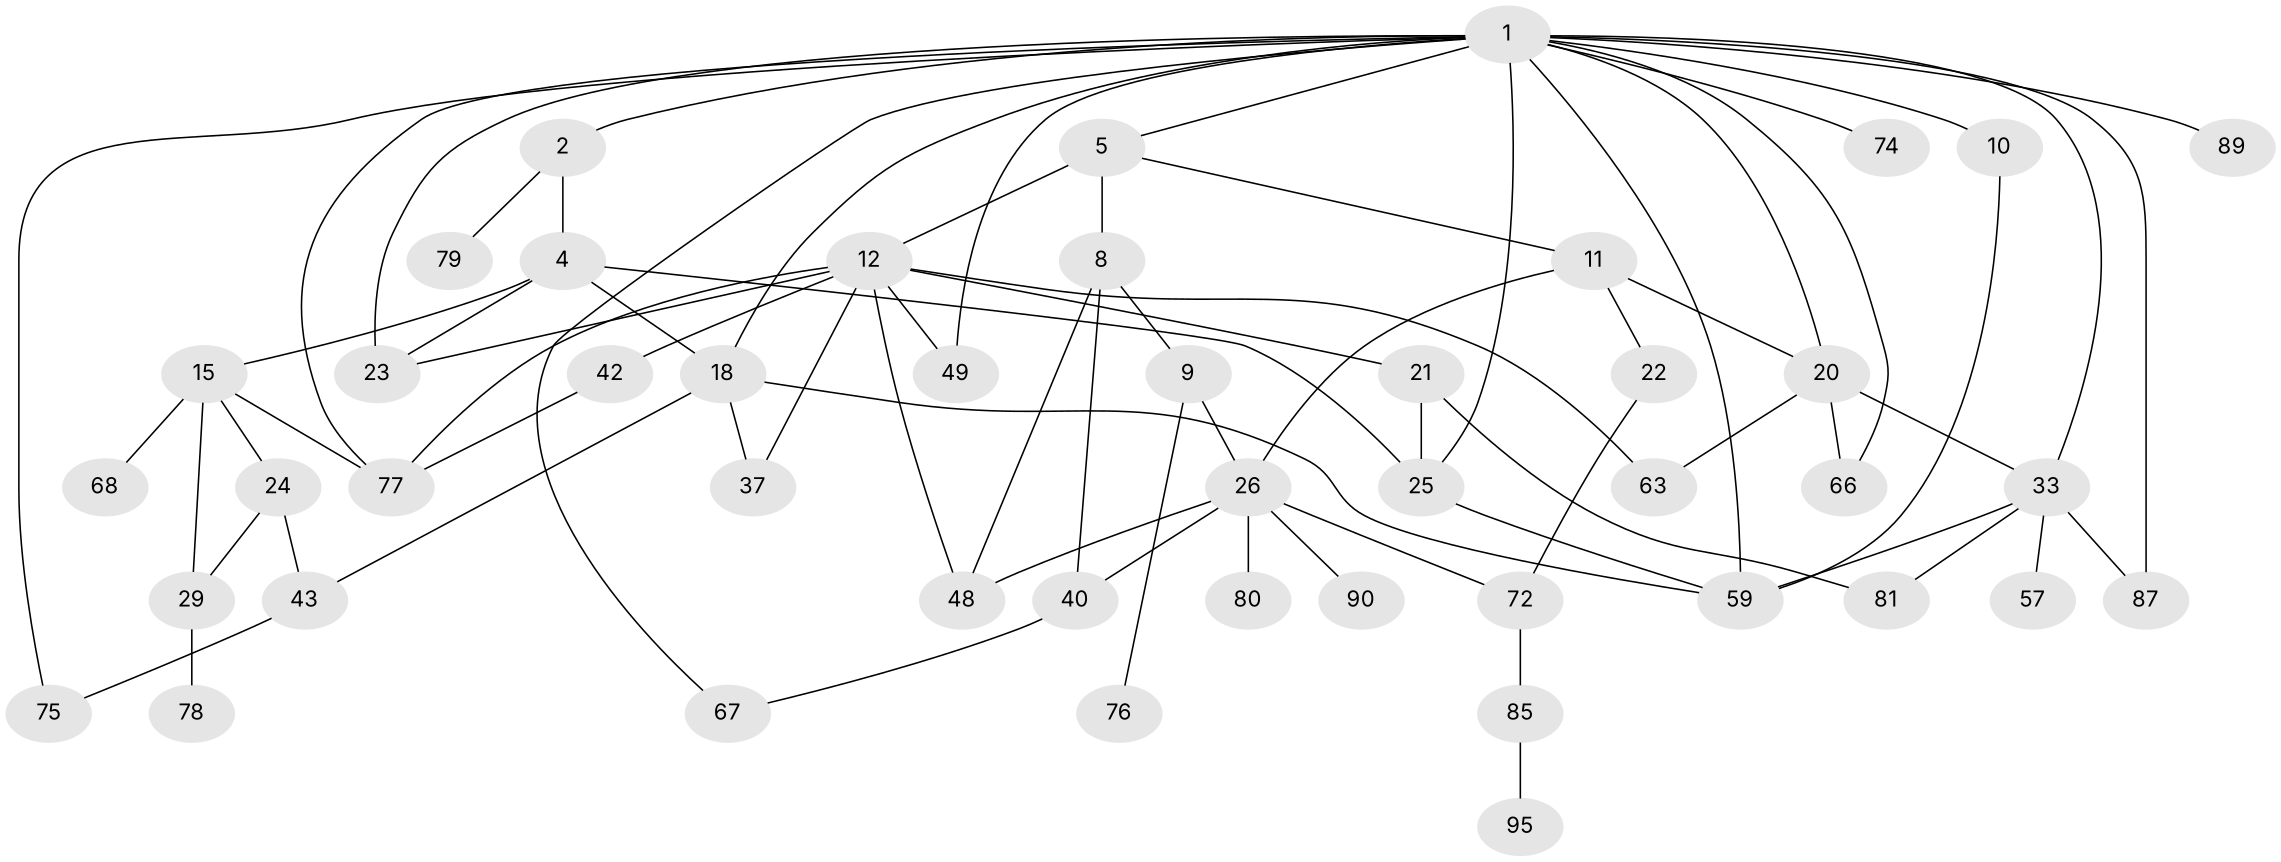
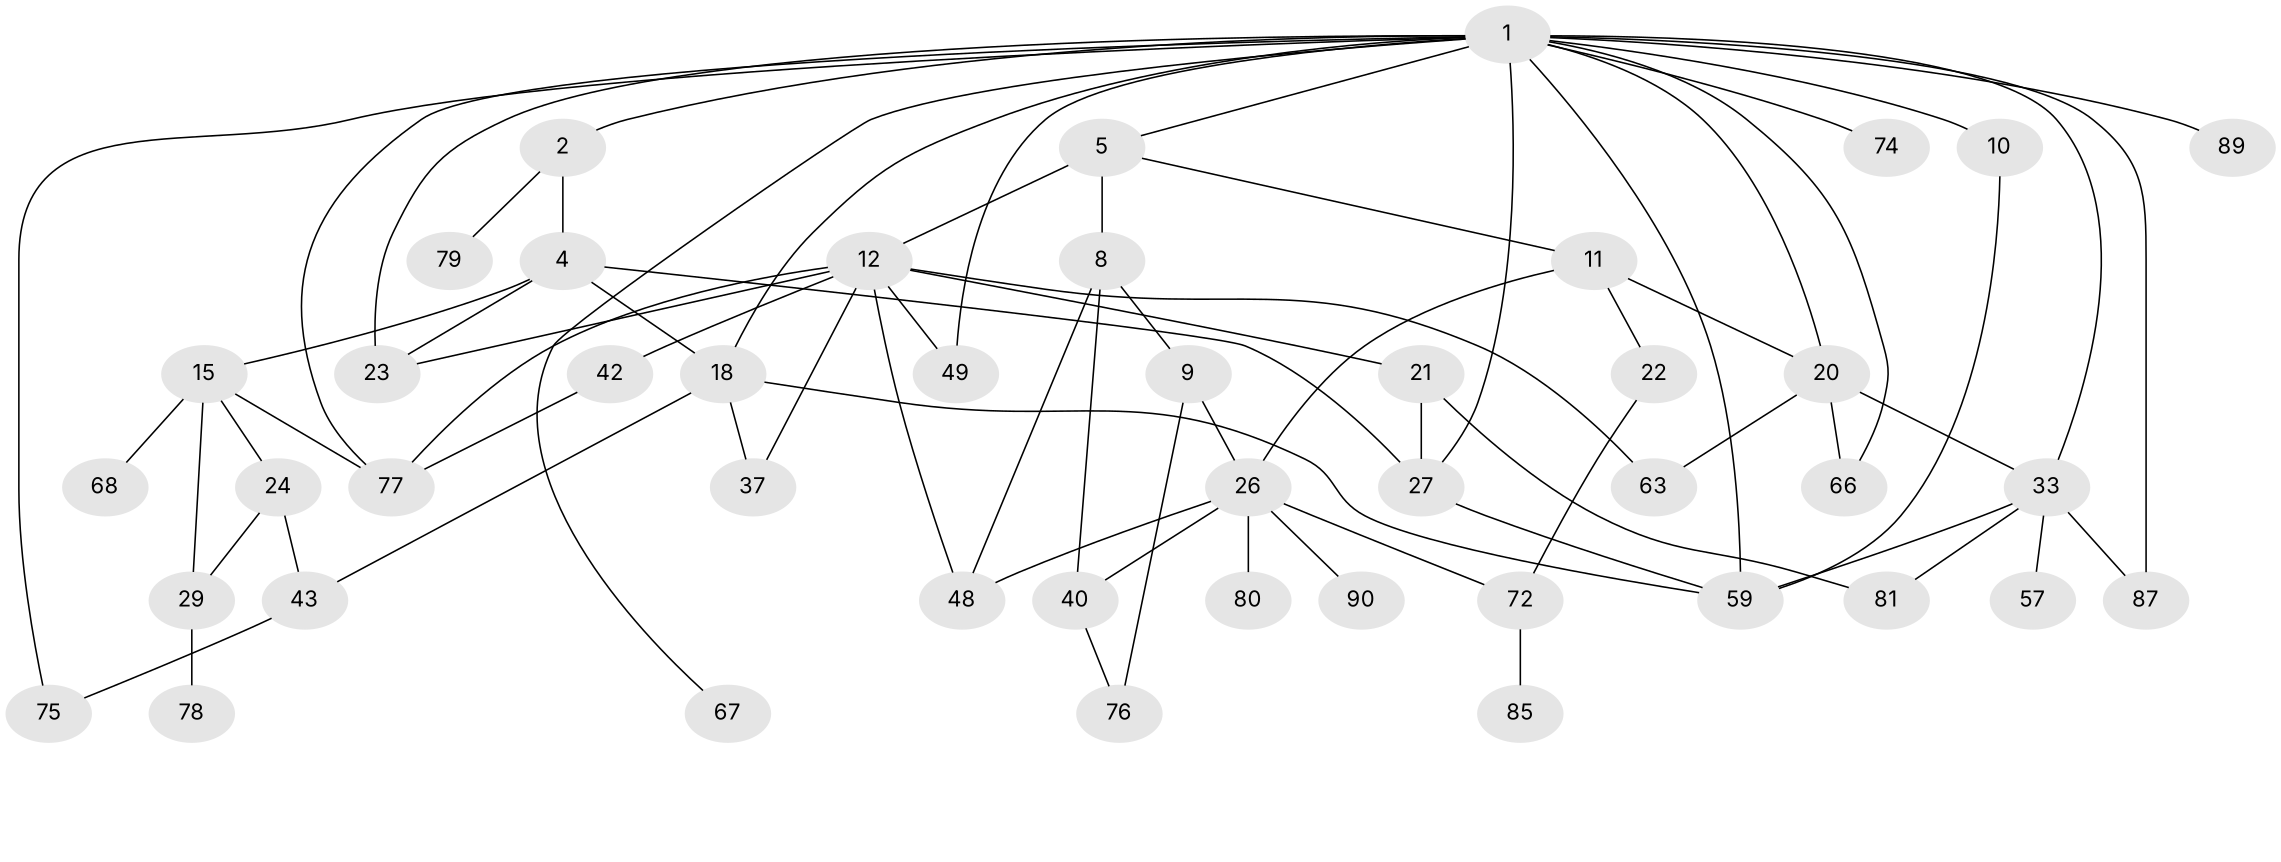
node "25": label "25" -> "27"
edge "40" -- "67": now "40" -- "76"
node "95": removed
